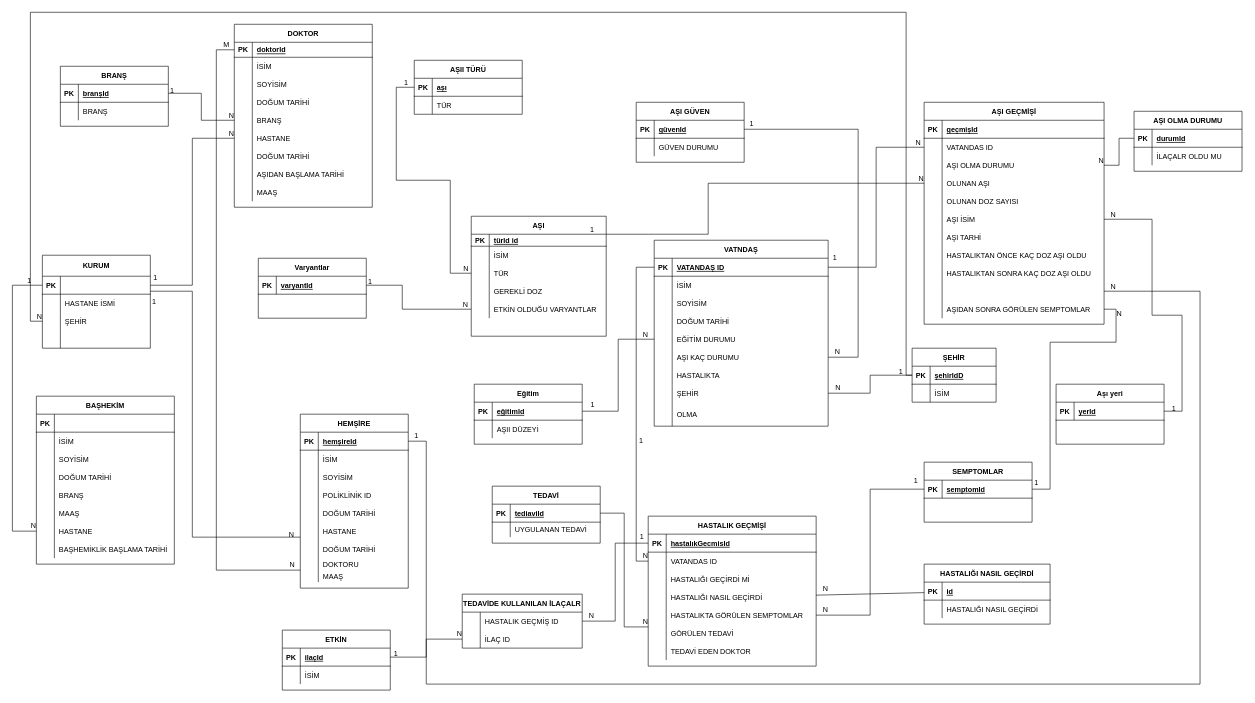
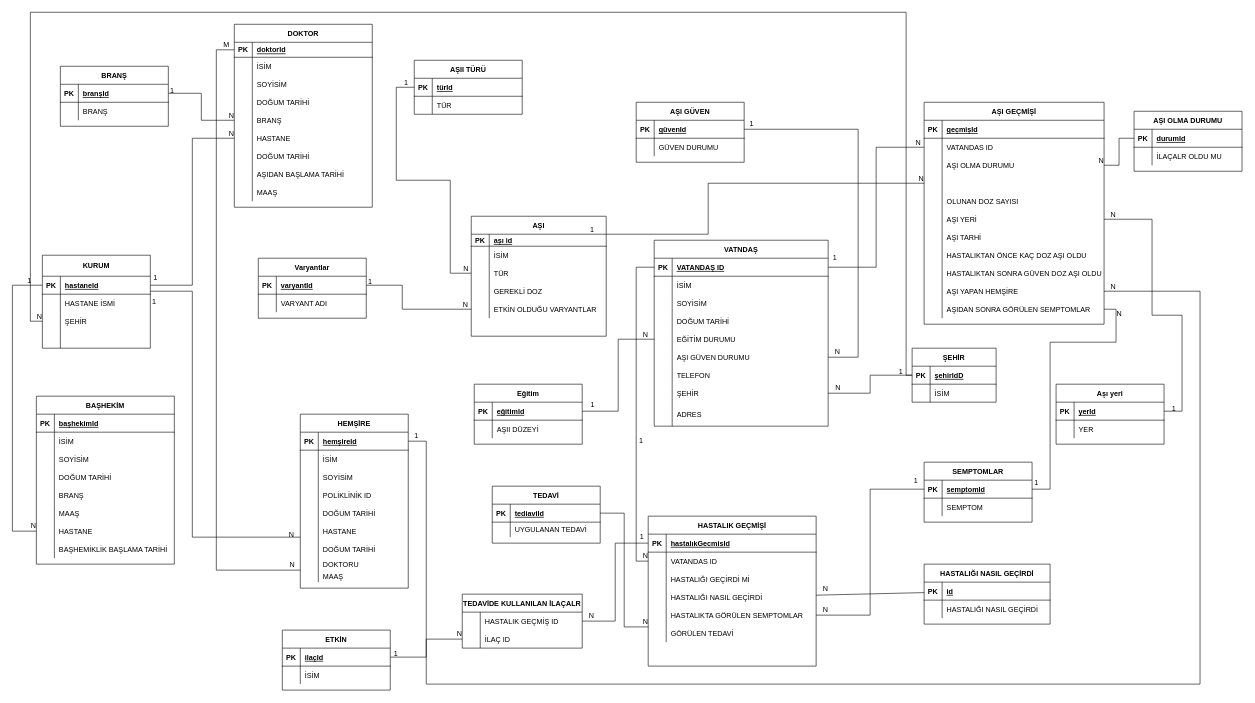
node "aşı": label "aşı" -> "türId"
node "OLUNAN AŞI": removed
node "AŞI İSİM": label "AŞI İSİM" -> "AŞI YERİ"
node "türId id": label "türId id" -> "aşı id"
node "HASTALIKTAN SONRA KAÇ DOZ AŞI OLDU": label "HASTALIKTAN SONRA KAÇ DOZ AŞI OLDU" -> "HASTALIKTAN SONRA GÜVEN DOZ AŞI OLDU"
node "hastaneId": added
node "AŞI YAPAN HEMŞİRE": added
node "VARYANT ADI": added
node "AŞI KAÇ DURUMU": label "AŞI KAÇ DURUMU" -> "AŞI GÜVEN DURUMU"
node "HASTALIKTA": label "HASTALIKTA" -> "TELEFON"
node "OLMA": label "OLMA" -> "ADRES"
node "başhekimId": added
node "YER": added
node "SEMPTOM": added
node "TEDAVİ EDEN DOKTOR": removed
